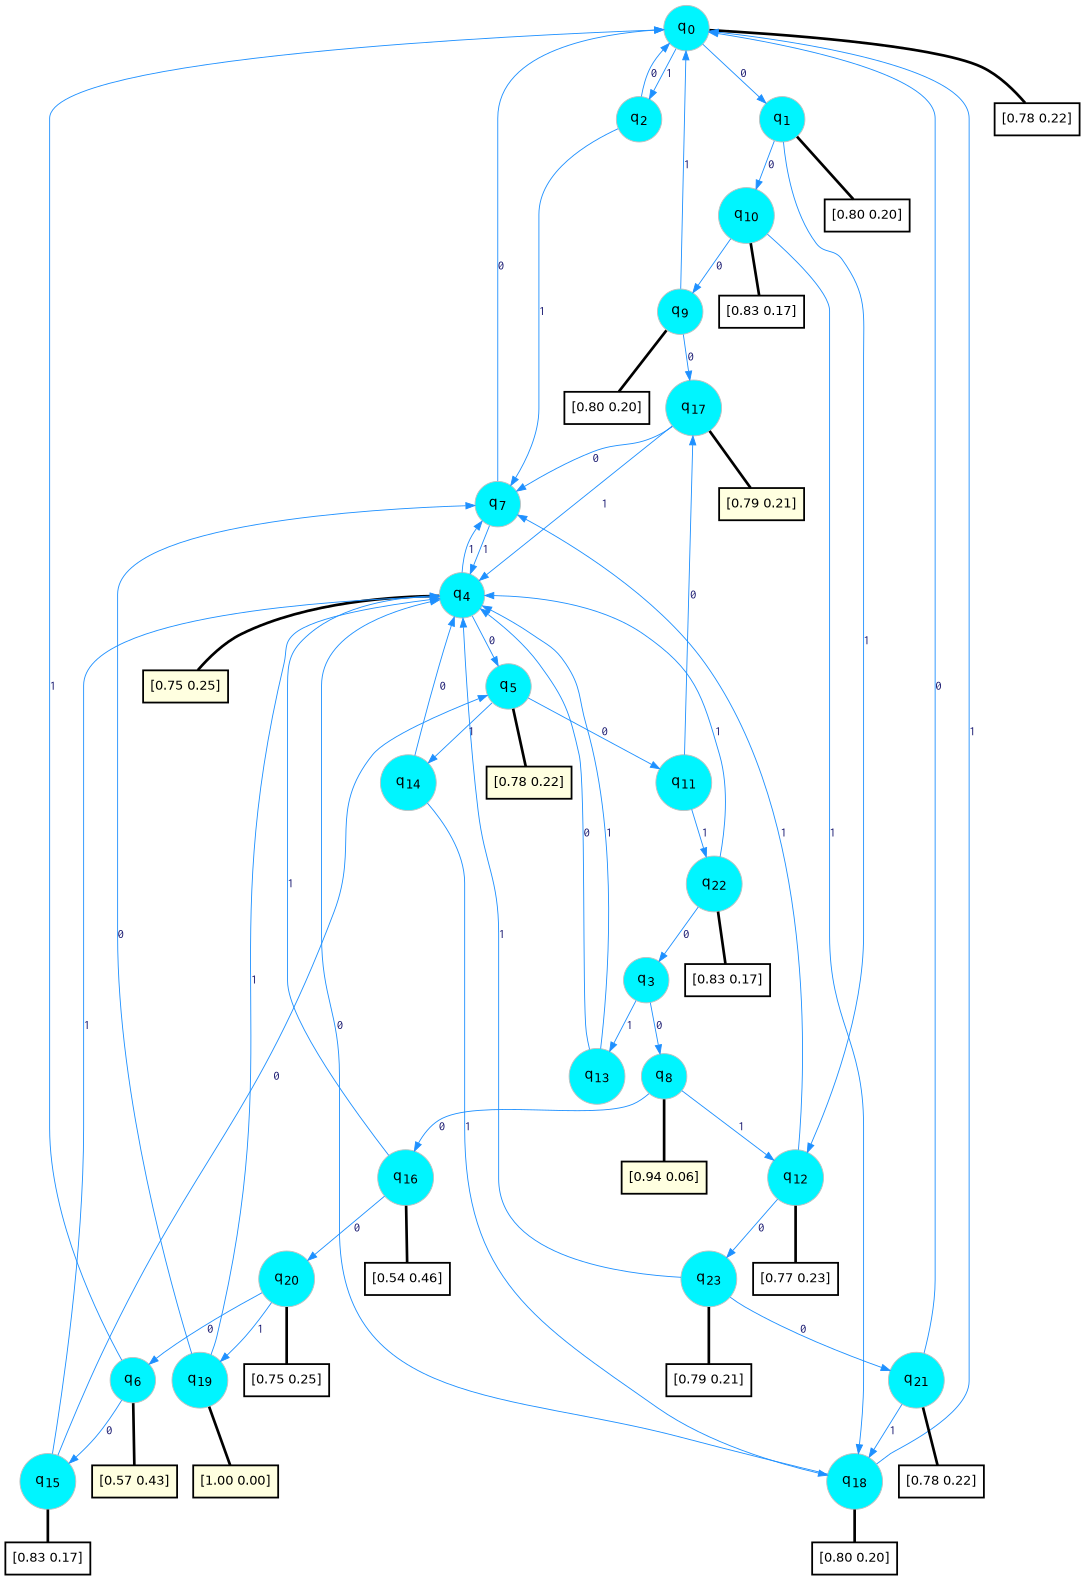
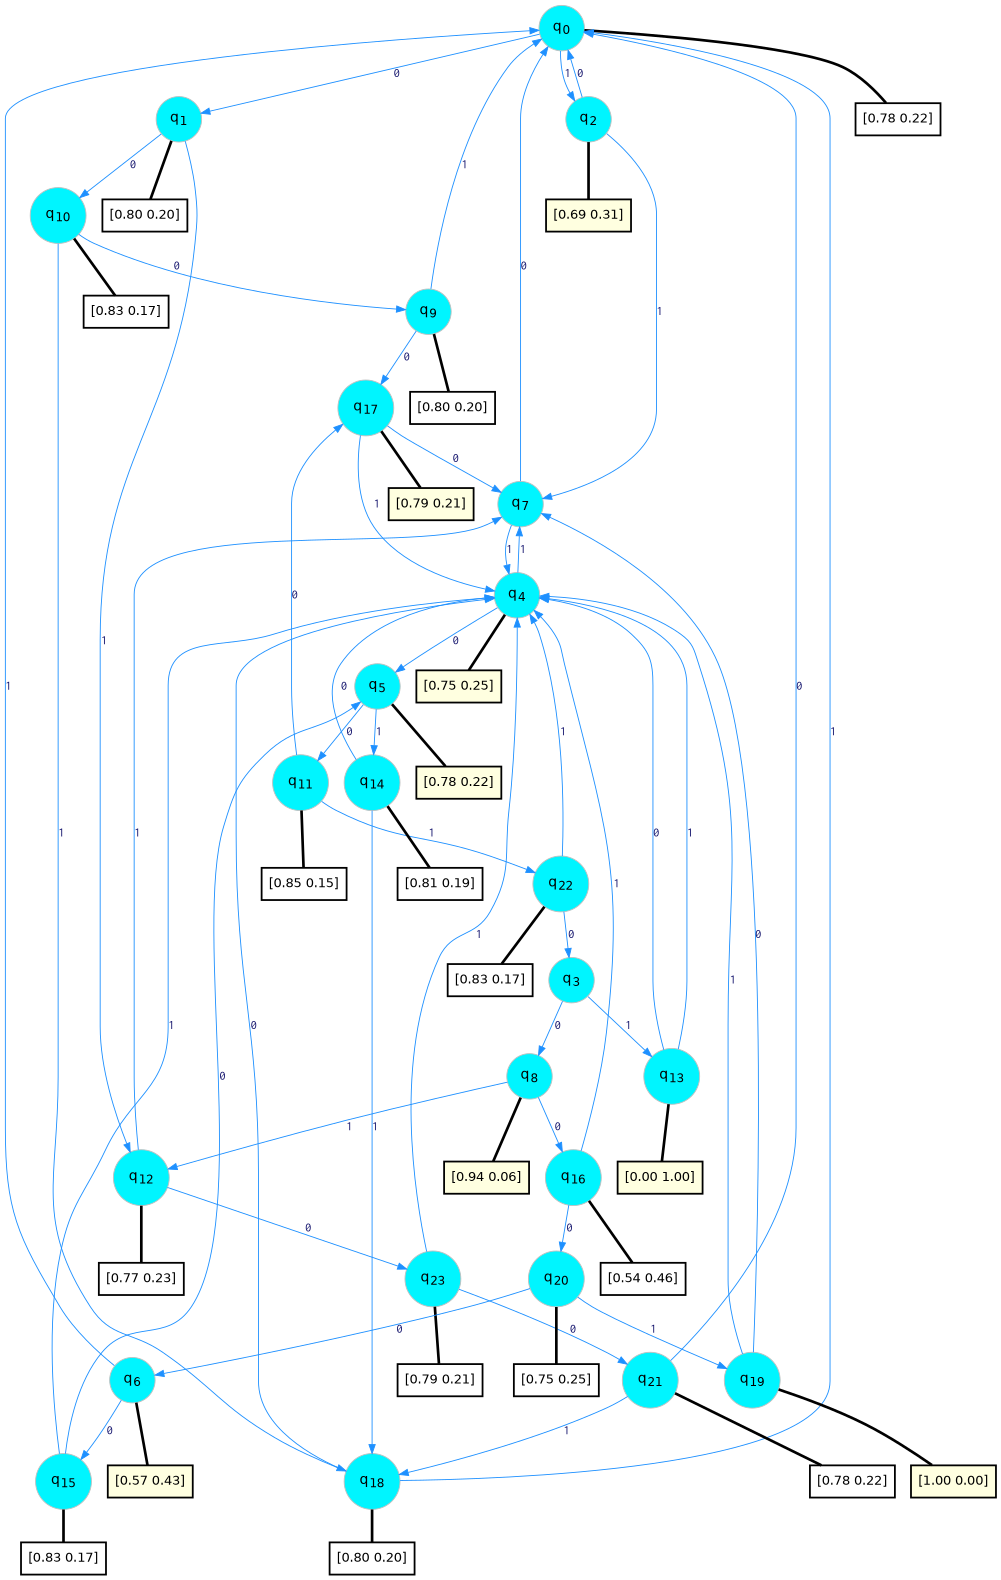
node "[0.69 0.31]": added
node "[0.85 0.15]": added
node "[0.81 0.19]": added
node "[0.00 1.00]": added
